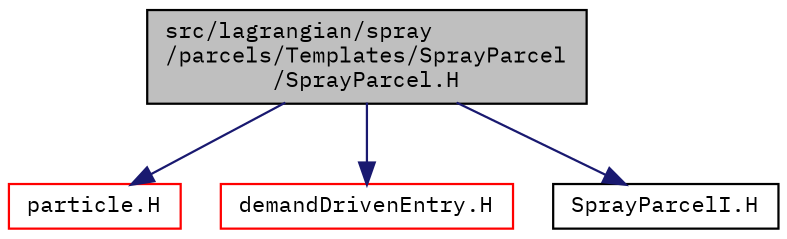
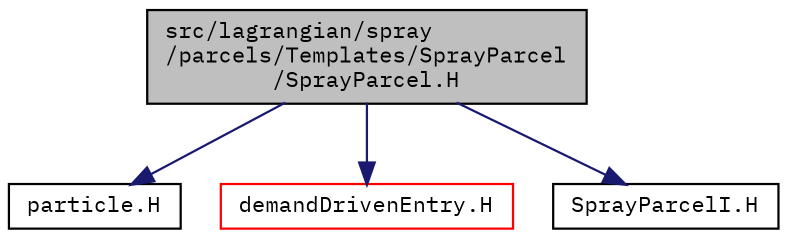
node "particle.H": color red -> black
